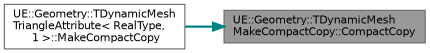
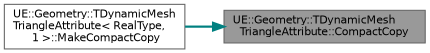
node "UE::Geometry::TDynamicMesh MakeCompactCopy::CompactCopy": label "UE::Geometry::TDynamicMesh MakeCompactCopy::CompactCopy" -> "UE::Geometry::TDynamicMesh TriangleAttribute::CompactCopy"
